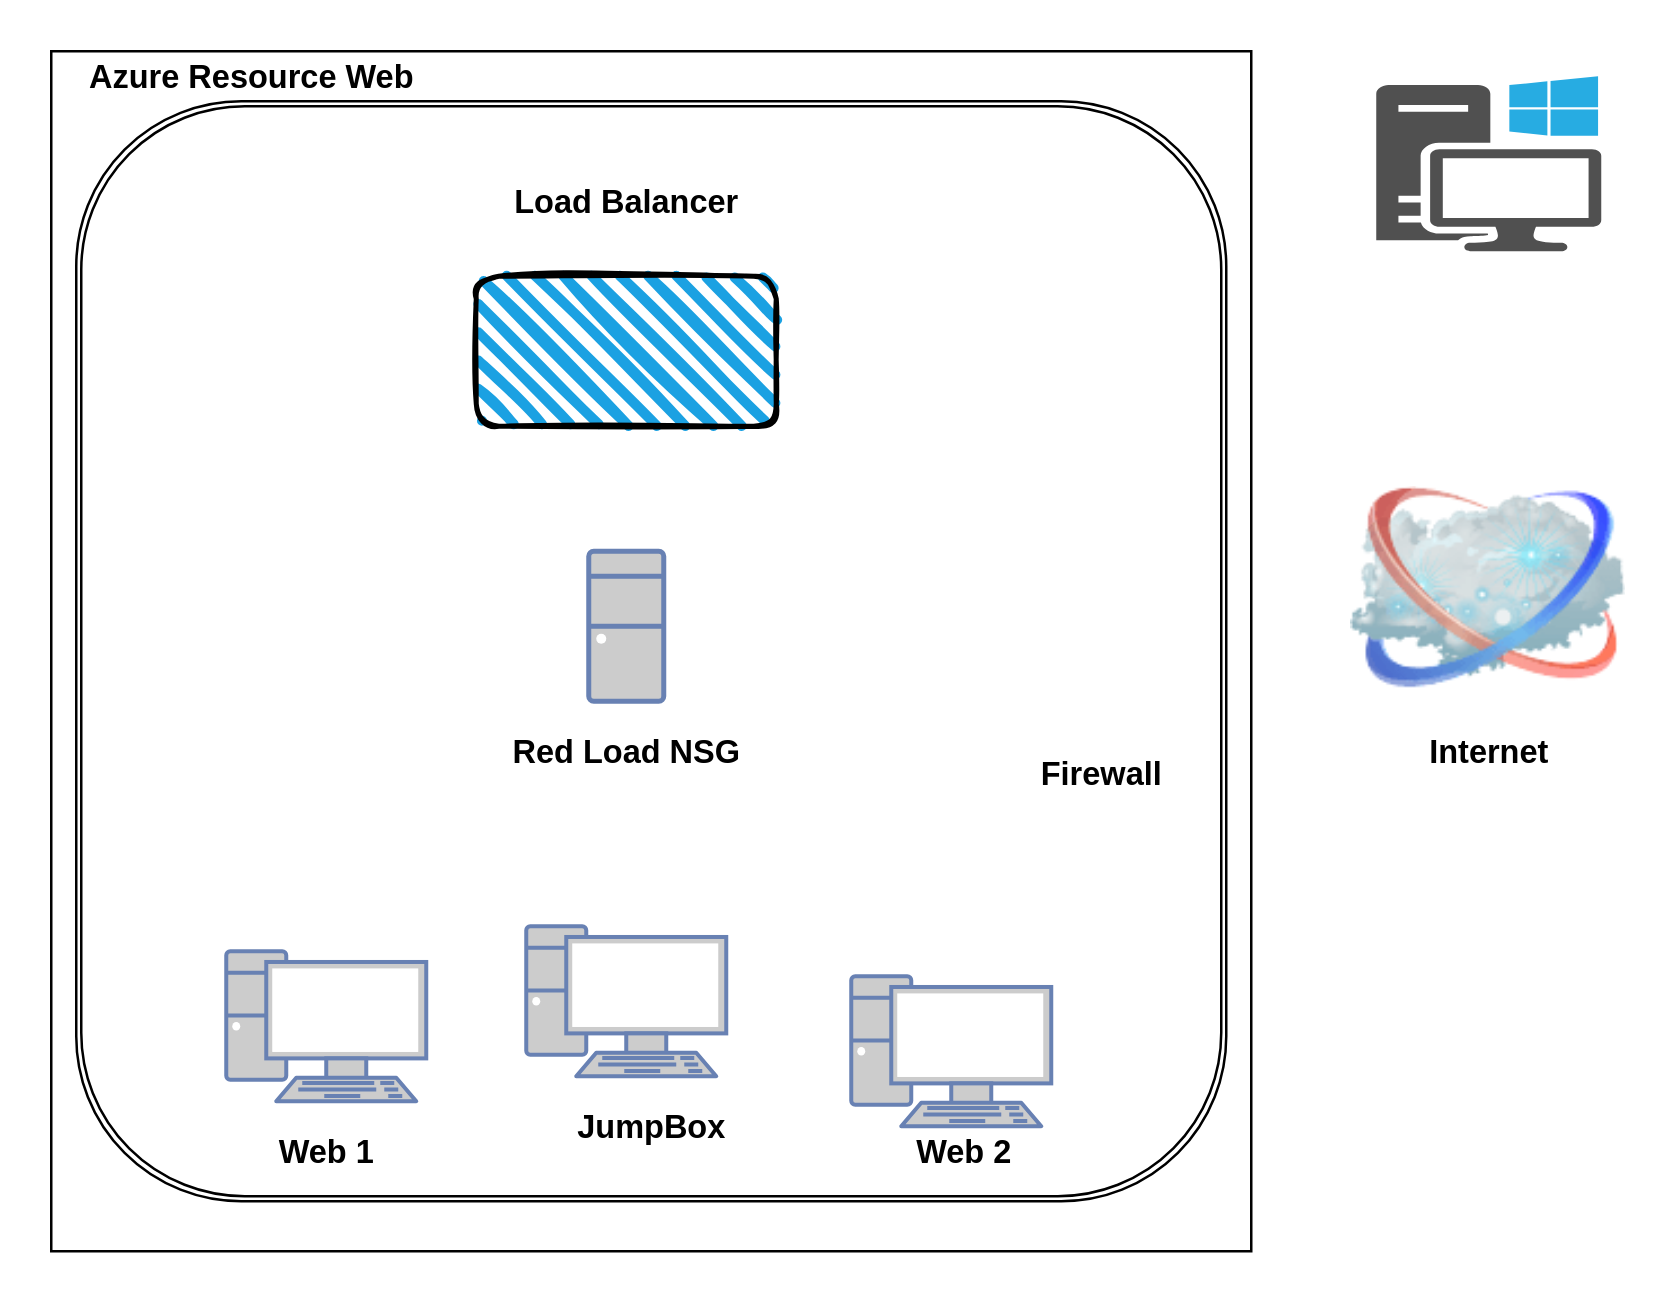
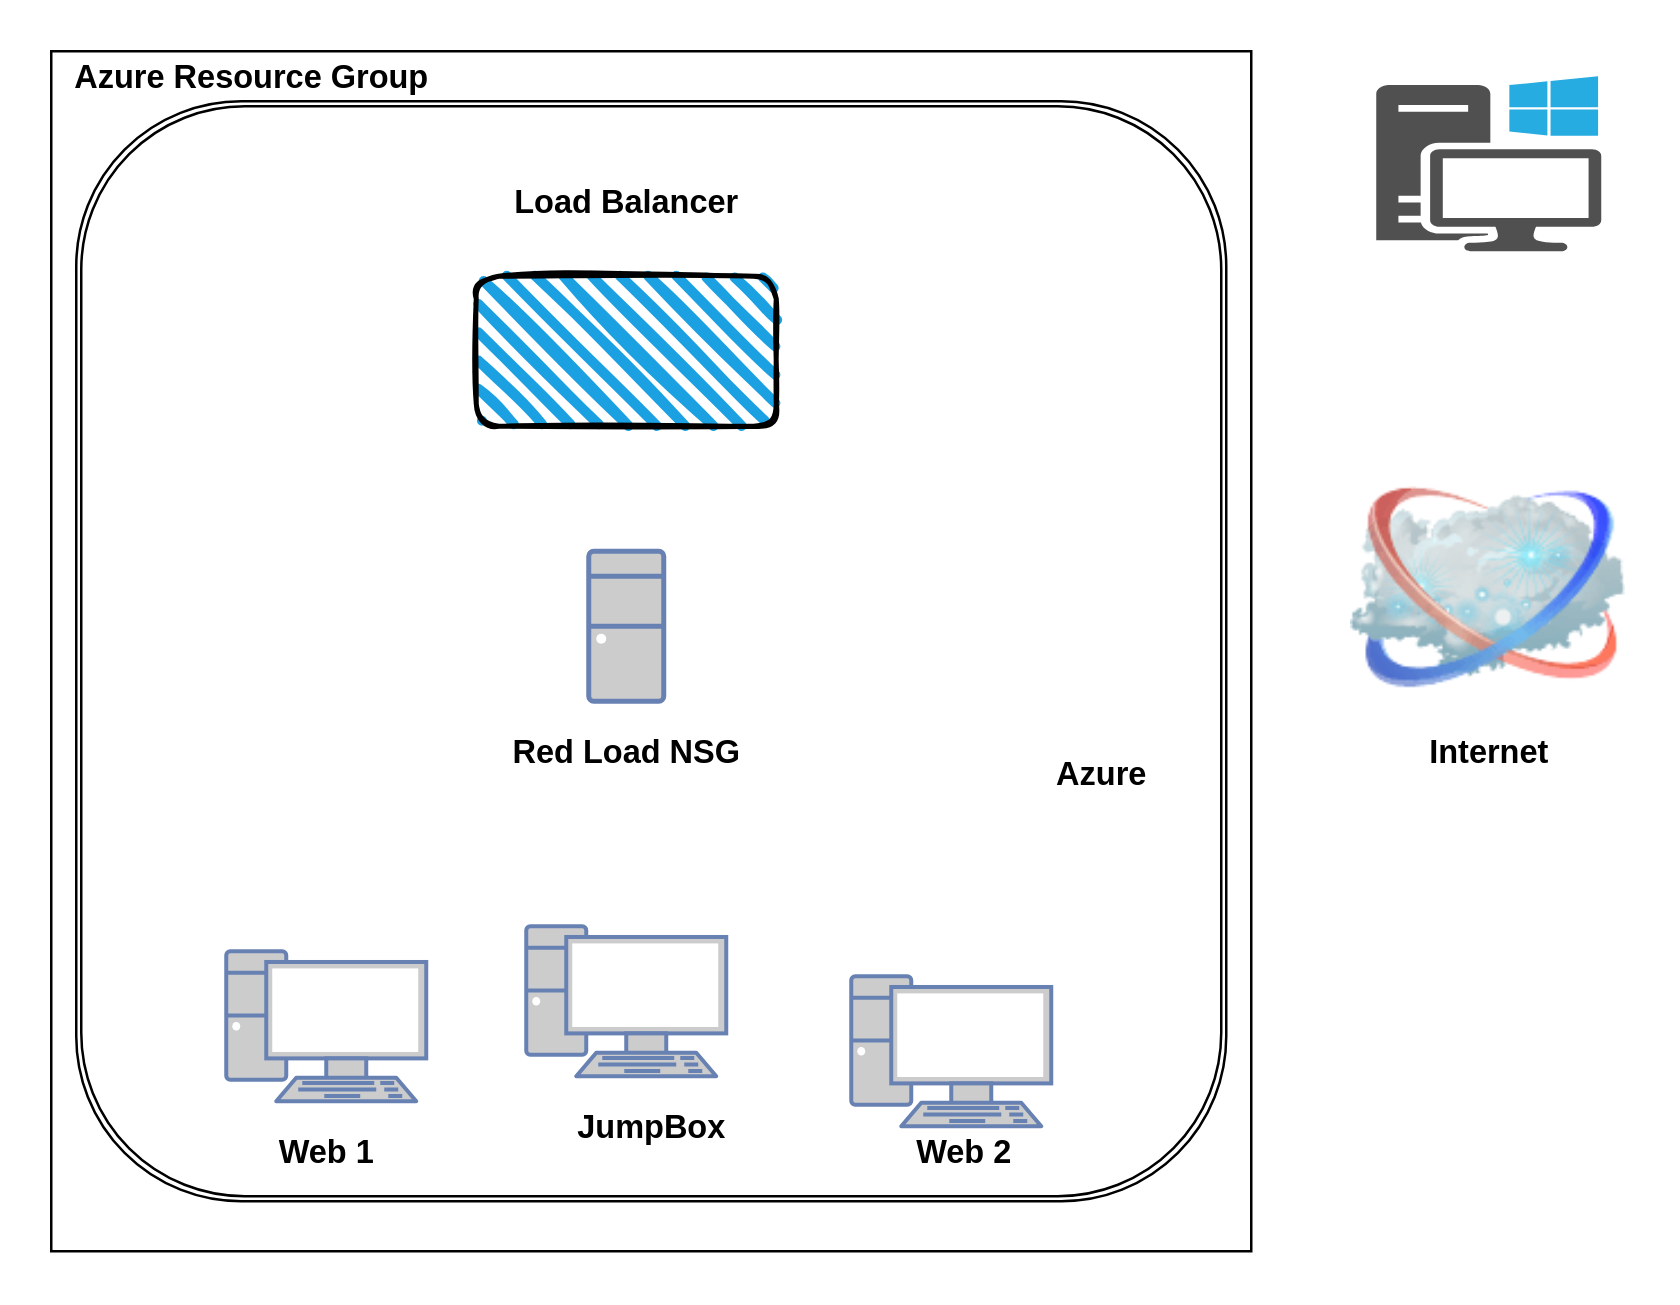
node "Azure Resource Web": label "Azure Resource Web" -> "Azure Resource Group"
node "Firewall": label "Firewall" -> "Azure"
